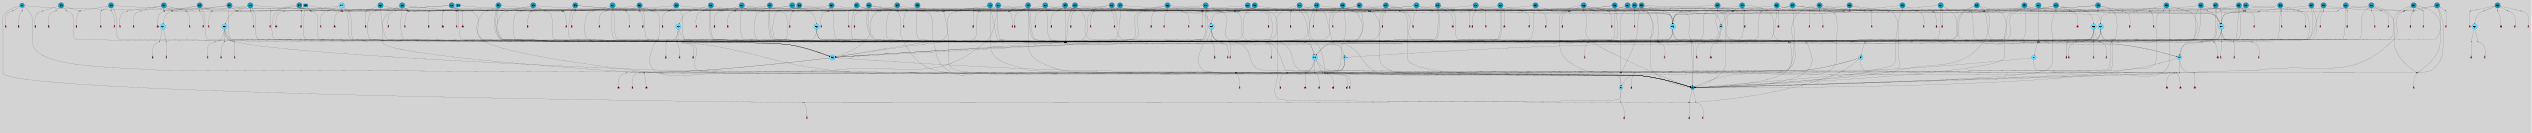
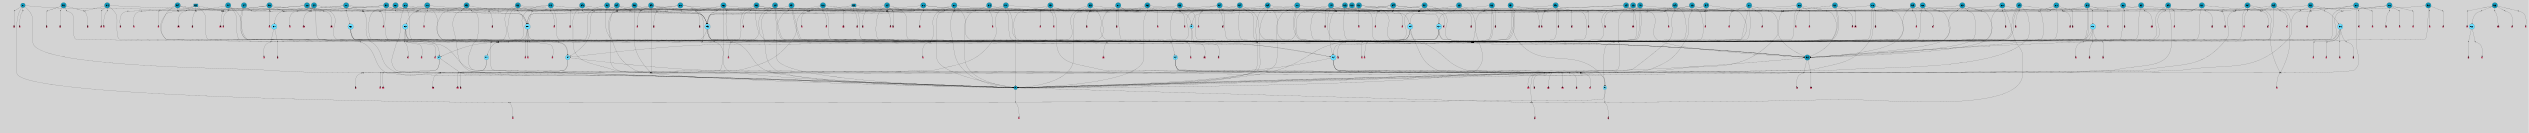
node "T704": fillcolor #66ddff -> #1199bb
node "T588": removed
node "T365": fillcolor #66ddff -> #1199bb
